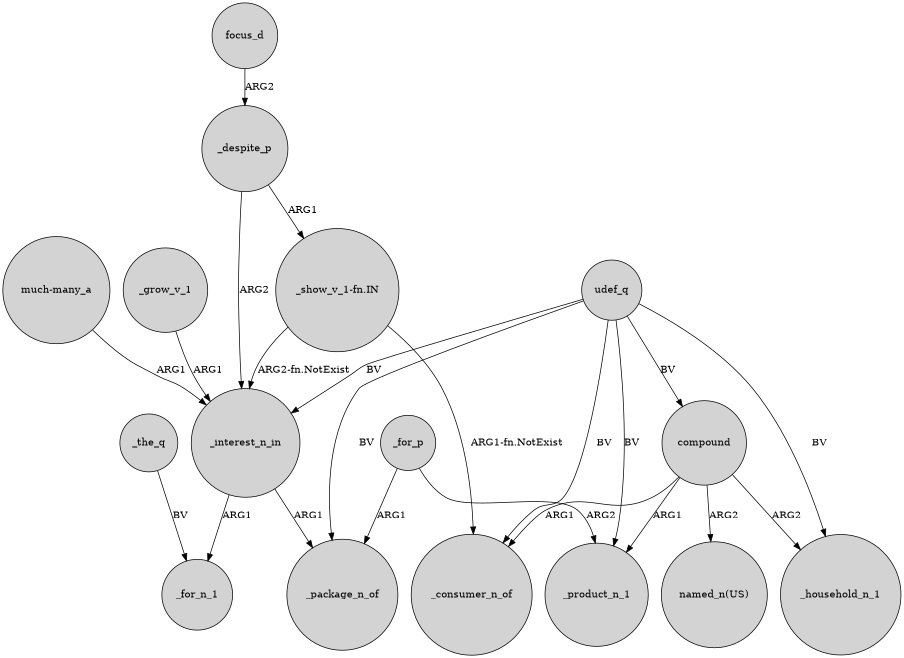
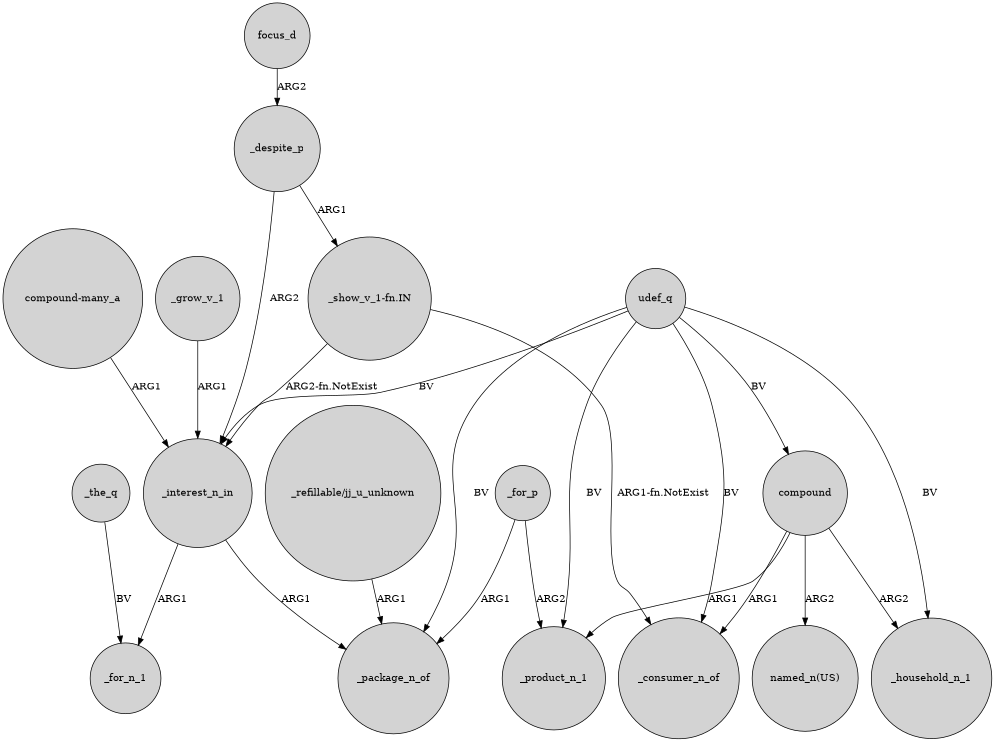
node "much-many_a": label "much-many_a" -> "compound-many_a"
node "_refillable/jj_u_unknown": added
